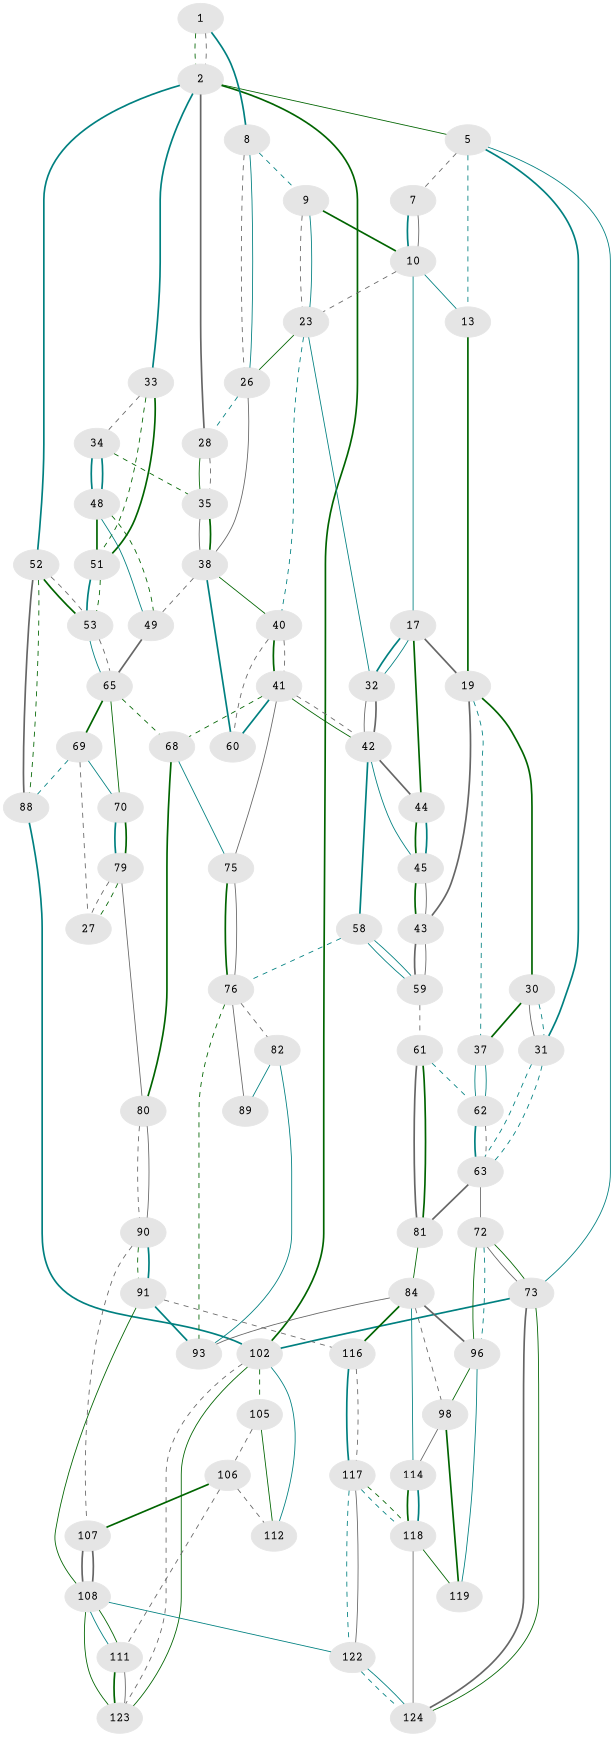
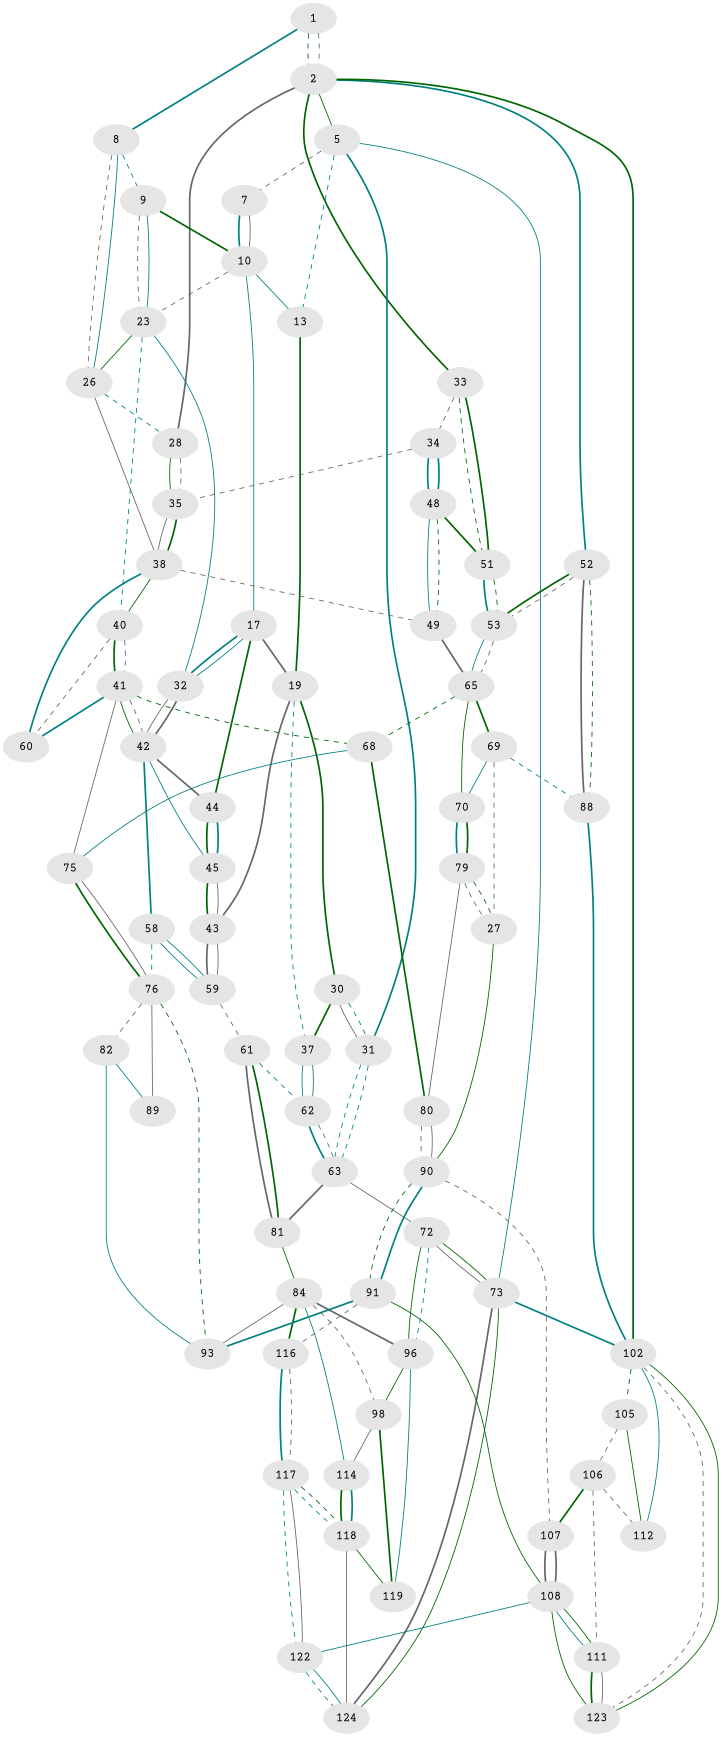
edge "2" -- "33": color teal -> darkgreen
edge "34" -- "35": color darkgreen -> gray40
edge "27" -- "90": added
